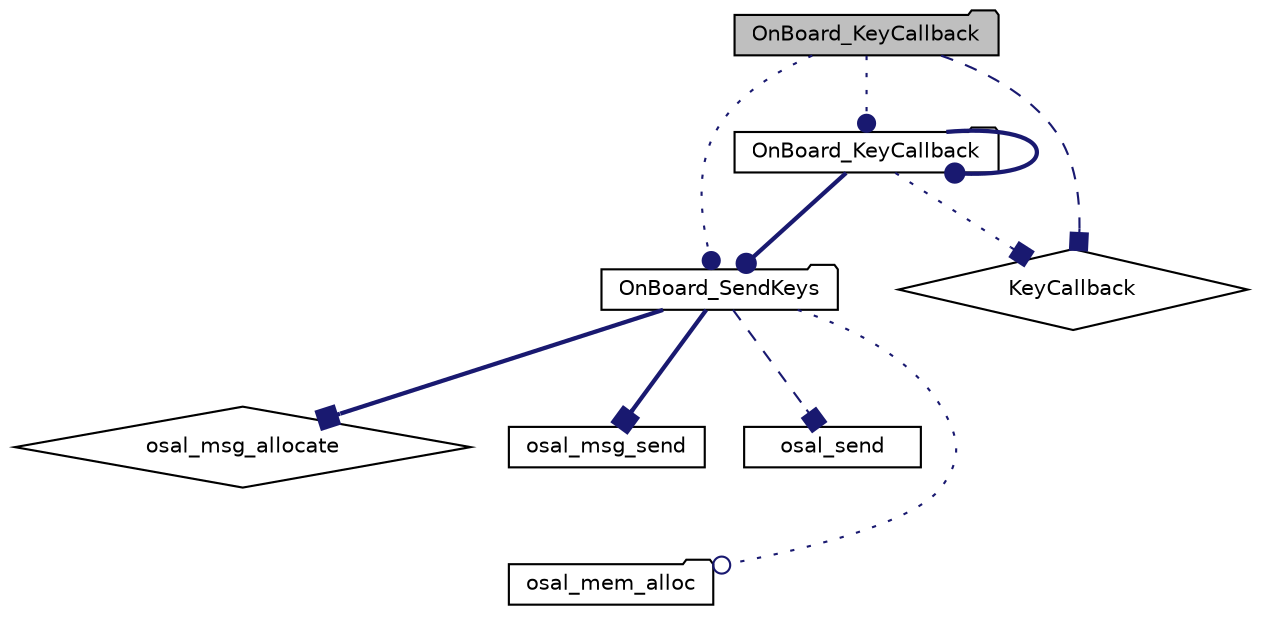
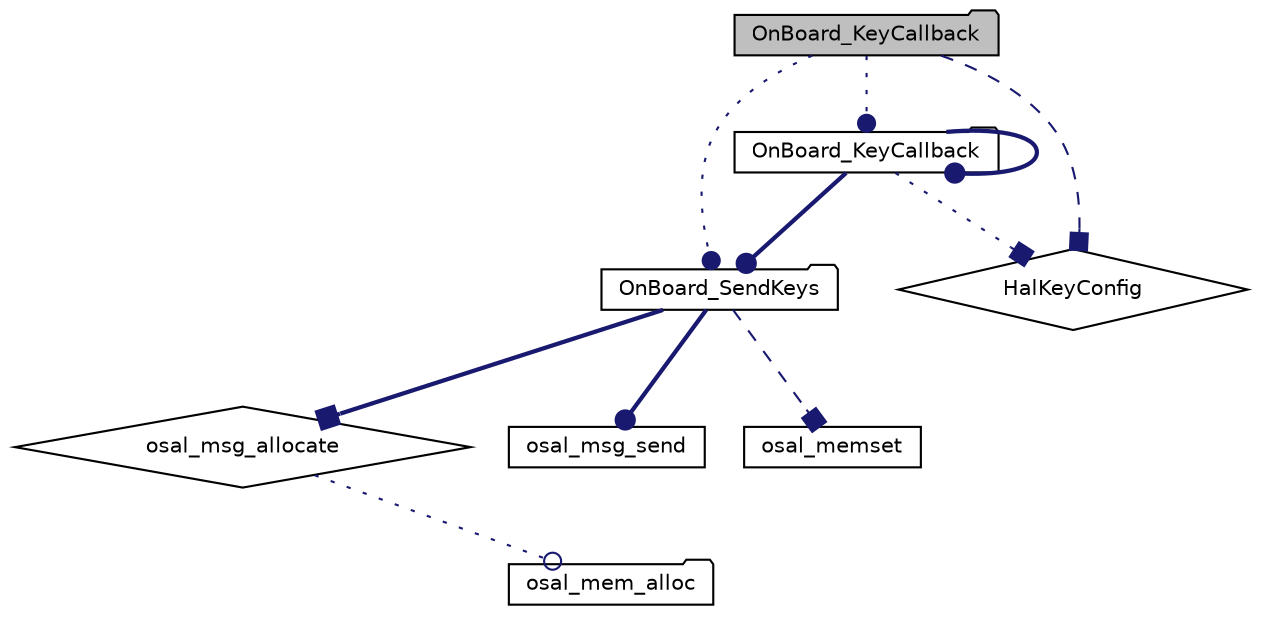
node "KeyCallback": label "KeyCallback" -> "HalKeyConfig"
edge "OnBoard_SendKeys" -> "osal_msg_send": arrowhead box -> dot
node "osal_send": label "osal_send" -> "osal_memset"
edge "OnBoard_SendKeys" -> "osal_mem_alloc": now "osal_msg_allocate" -> "osal_mem_alloc"
